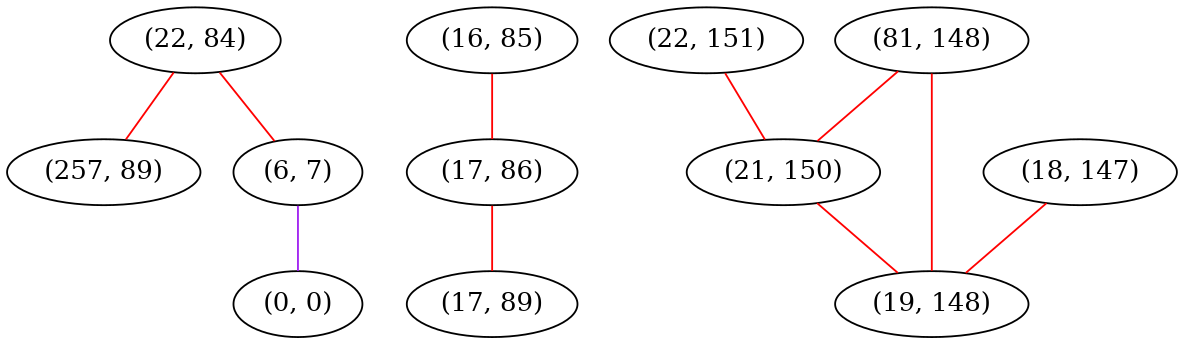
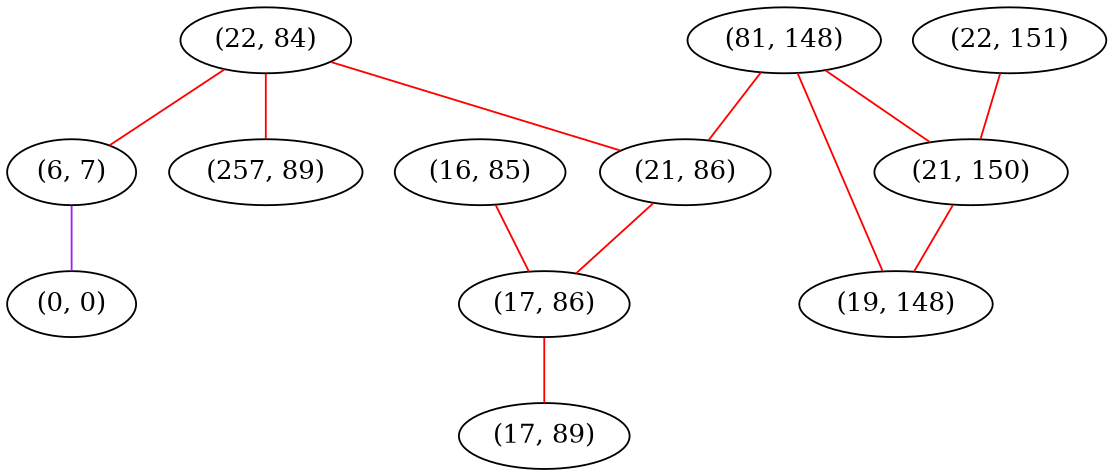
node "(21, 86)": added
node "(18, 147)": removed
